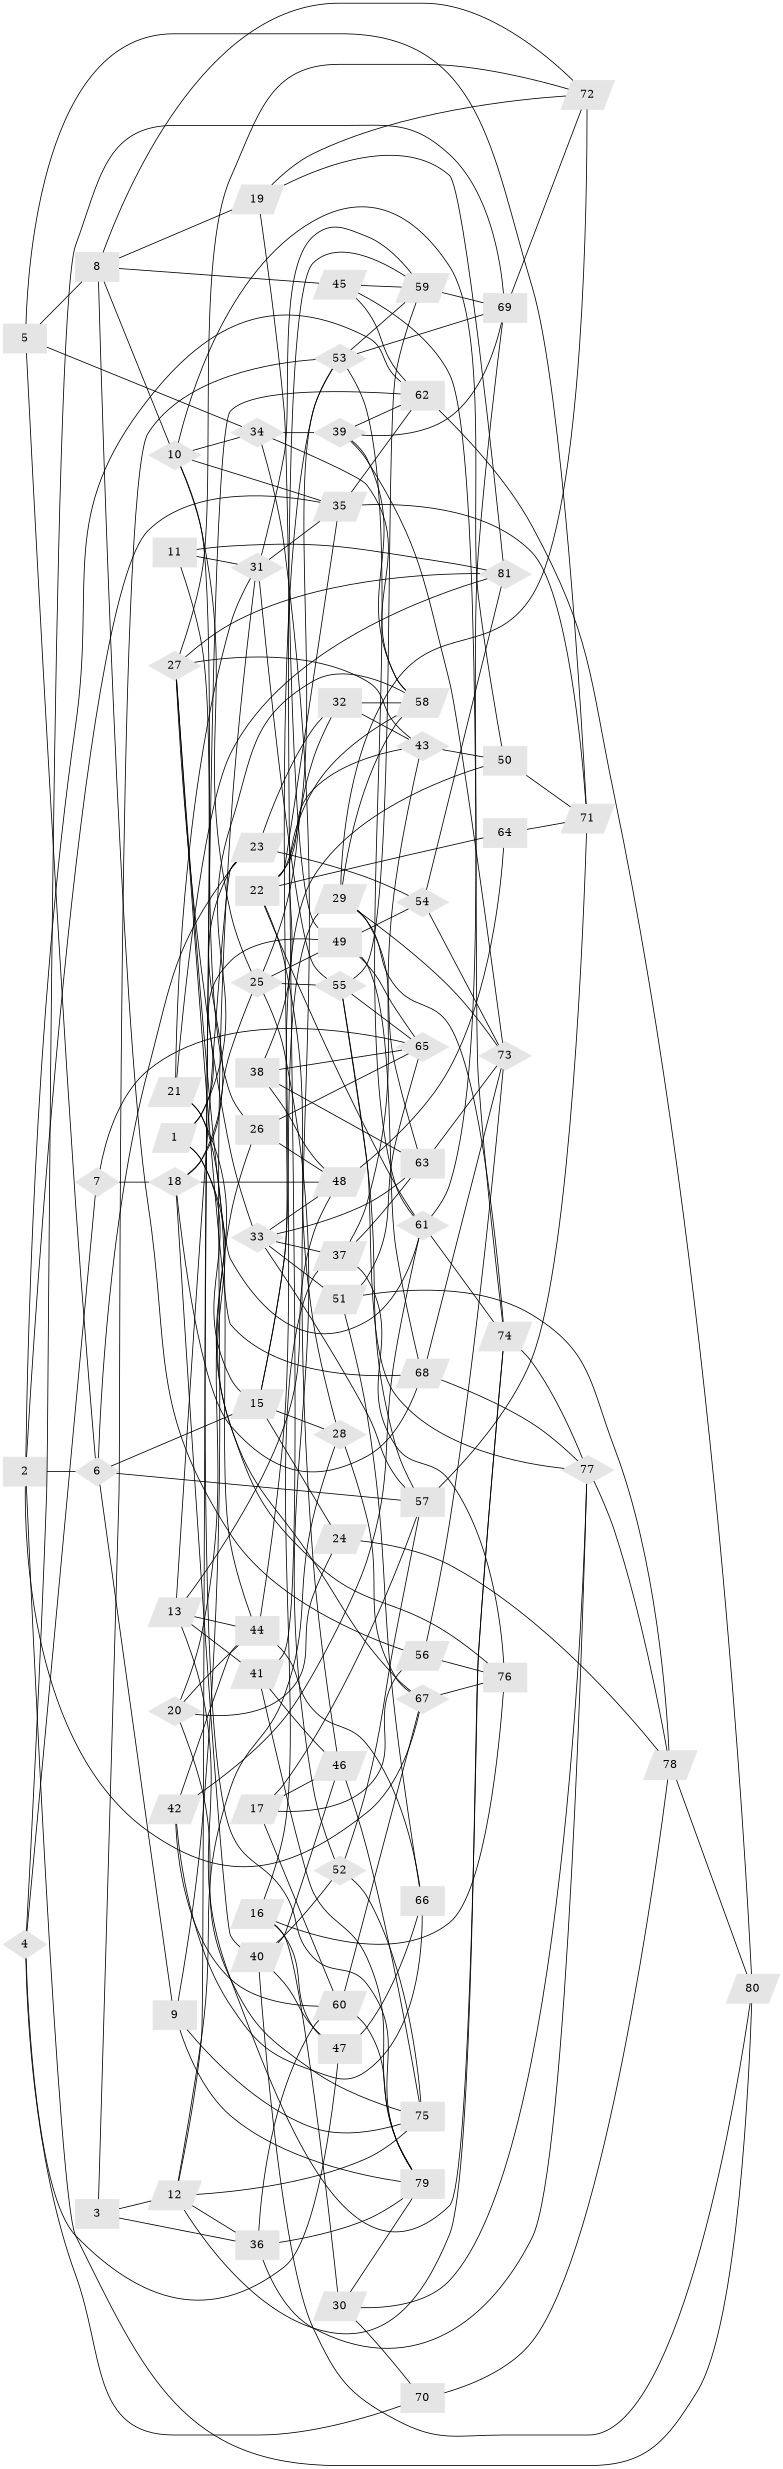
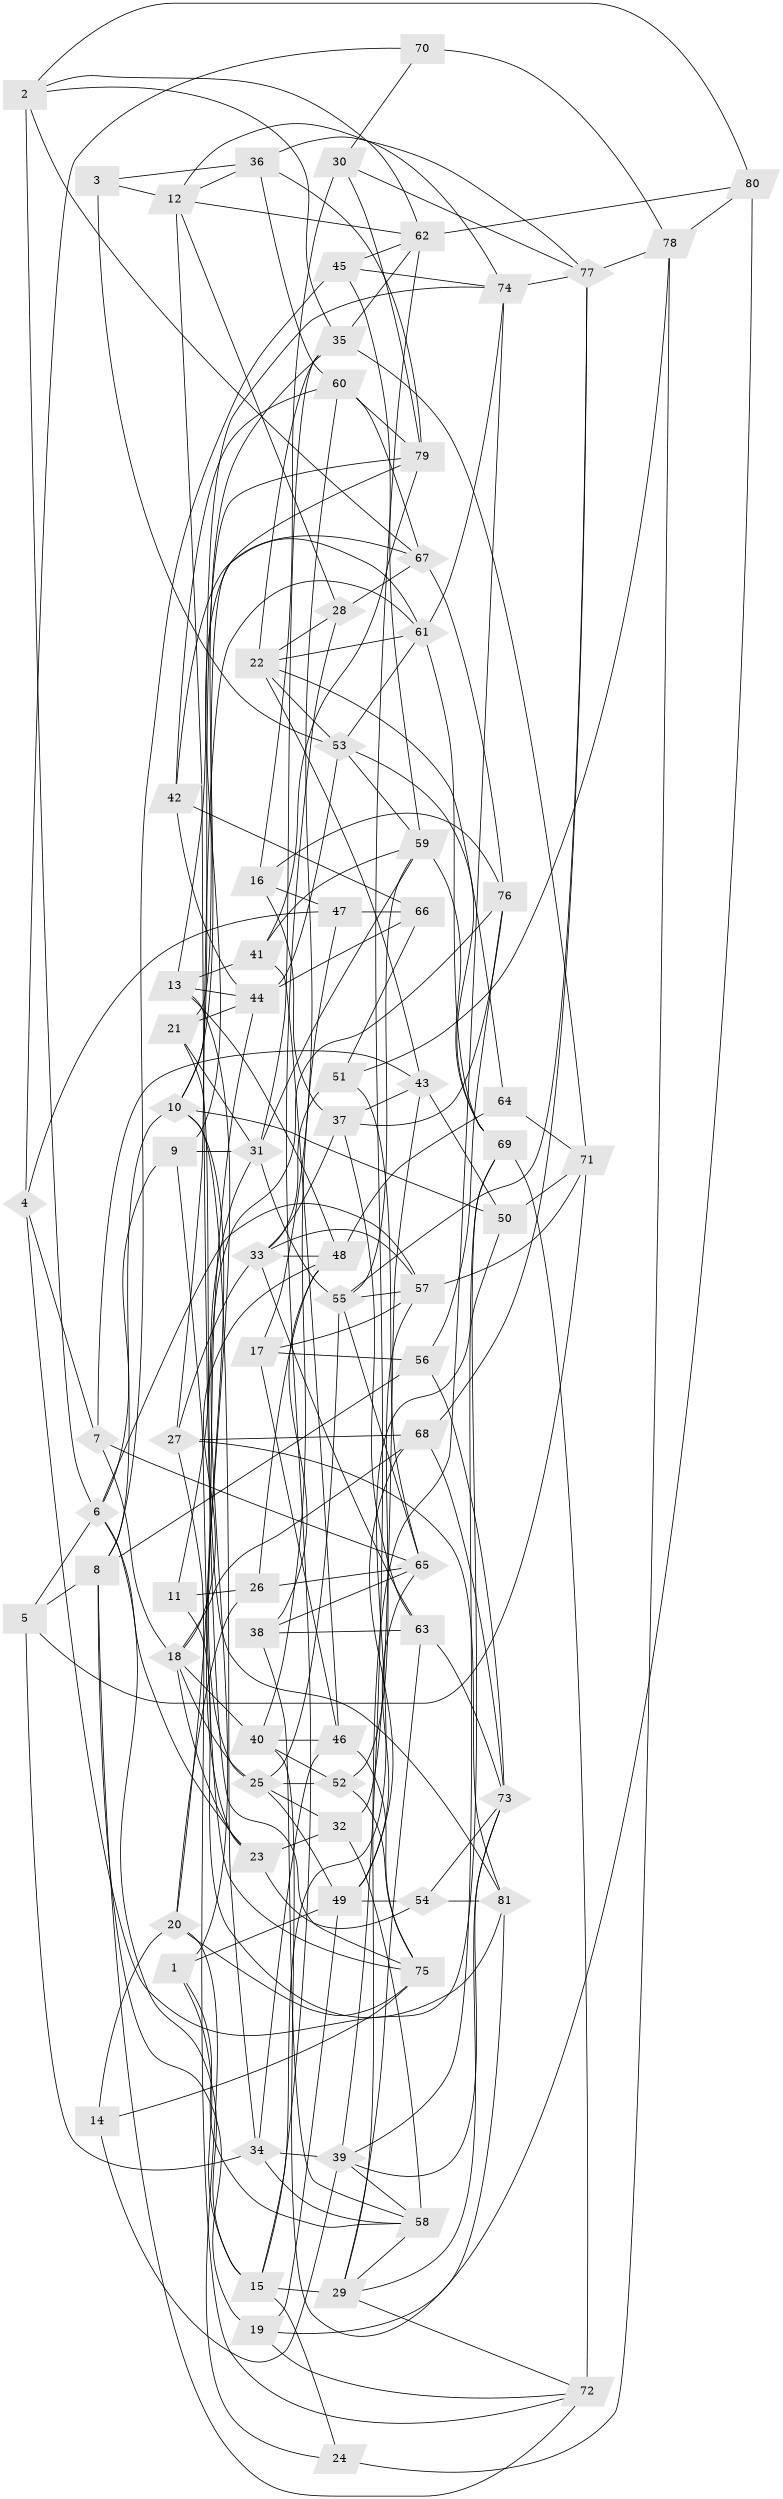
edge "27" -- "43": now "7" -- "43"
node "14": added
